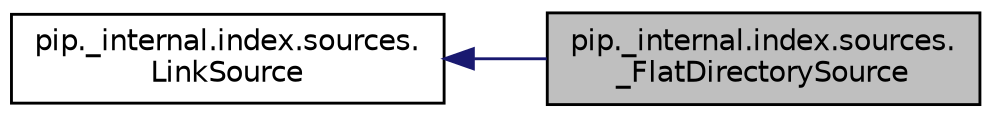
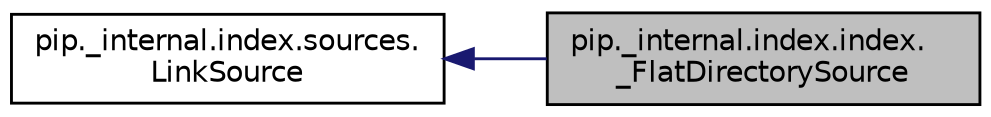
node "pip._internal.index.sources. _FlatDirectorySource": label "pip._internal.index.sources. _FlatDirectorySource" -> "pip._internal.index.index. _FlatDirectorySource"
